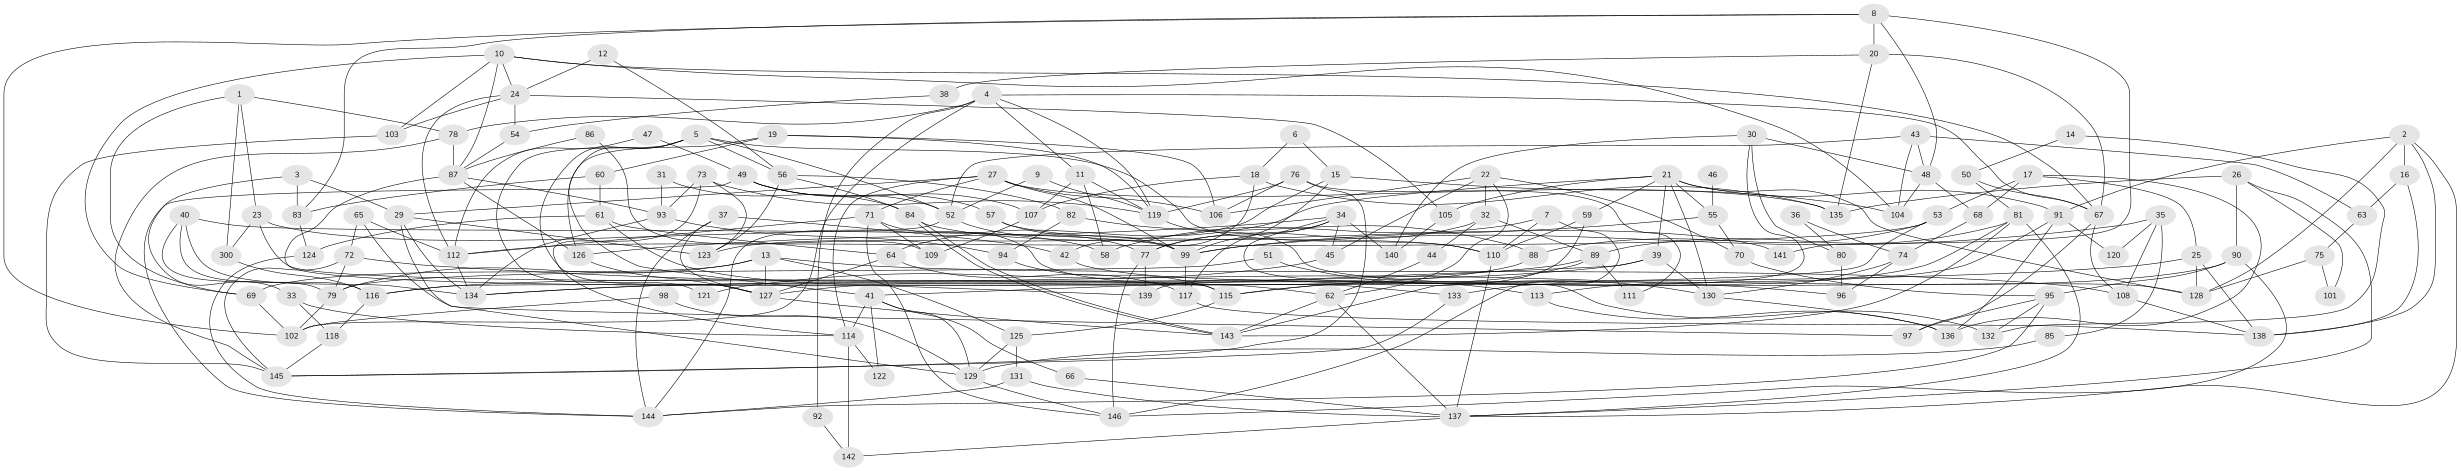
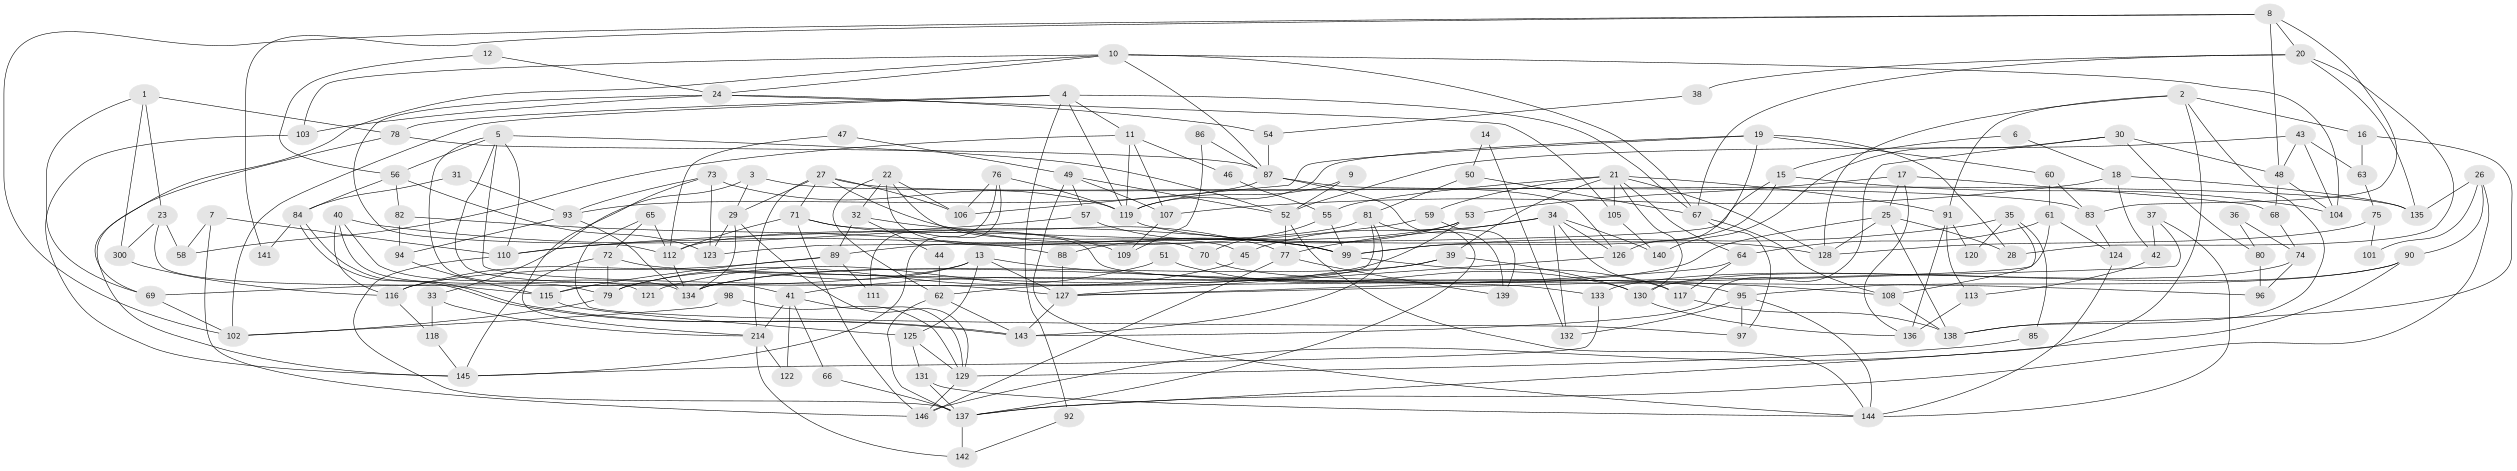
edge "11" -- "46": added
node "28": added
node "114": label "114" -> "214"
